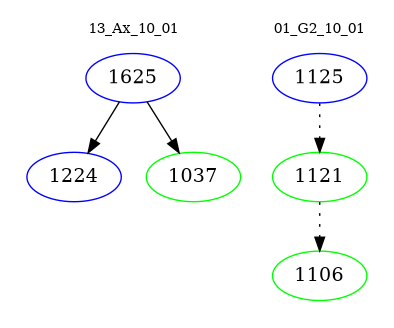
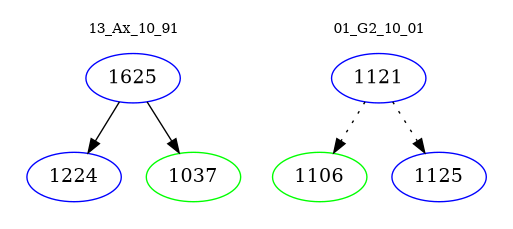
cluster "13_Ax_10_01": label "13_Ax_10_01" -> "13_Ax_10_91"
edge "1125" -> "1121": reversed
node "1121": color green -> blue
